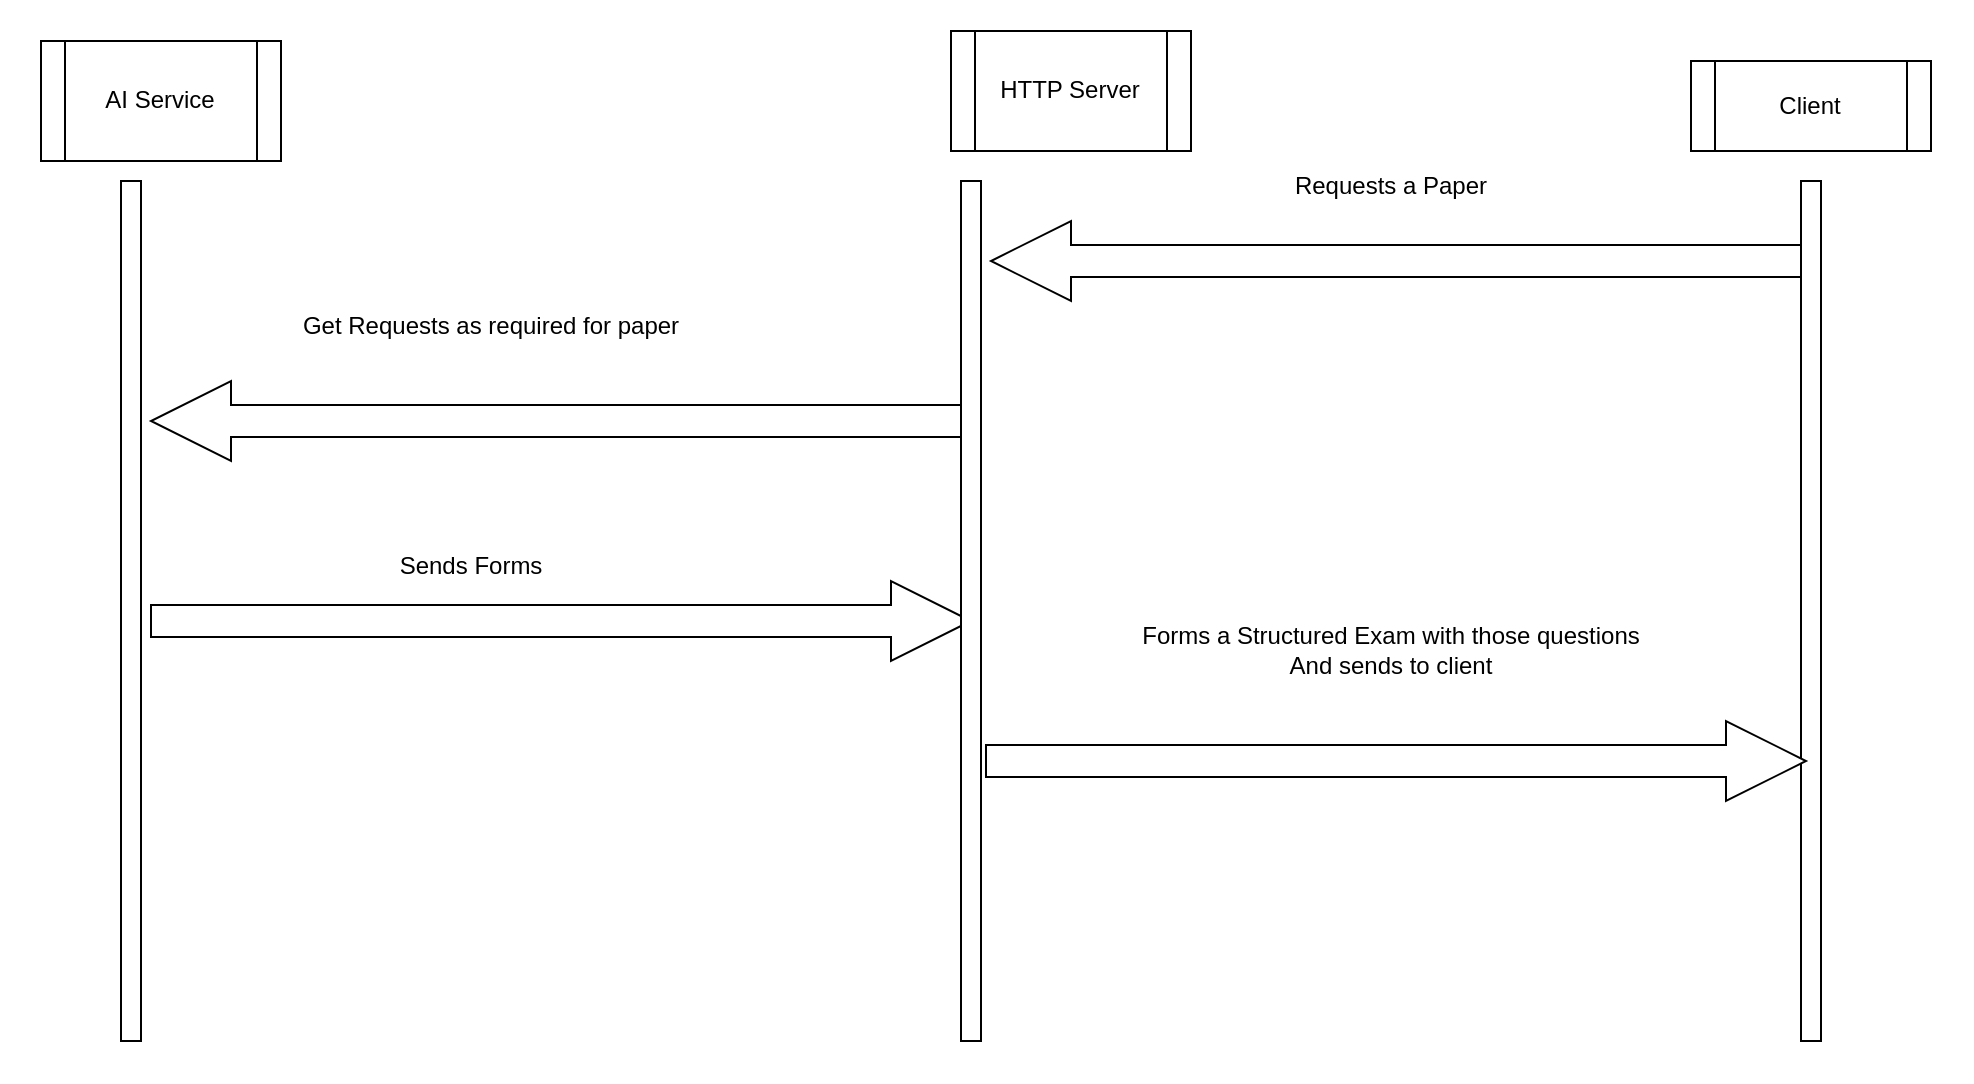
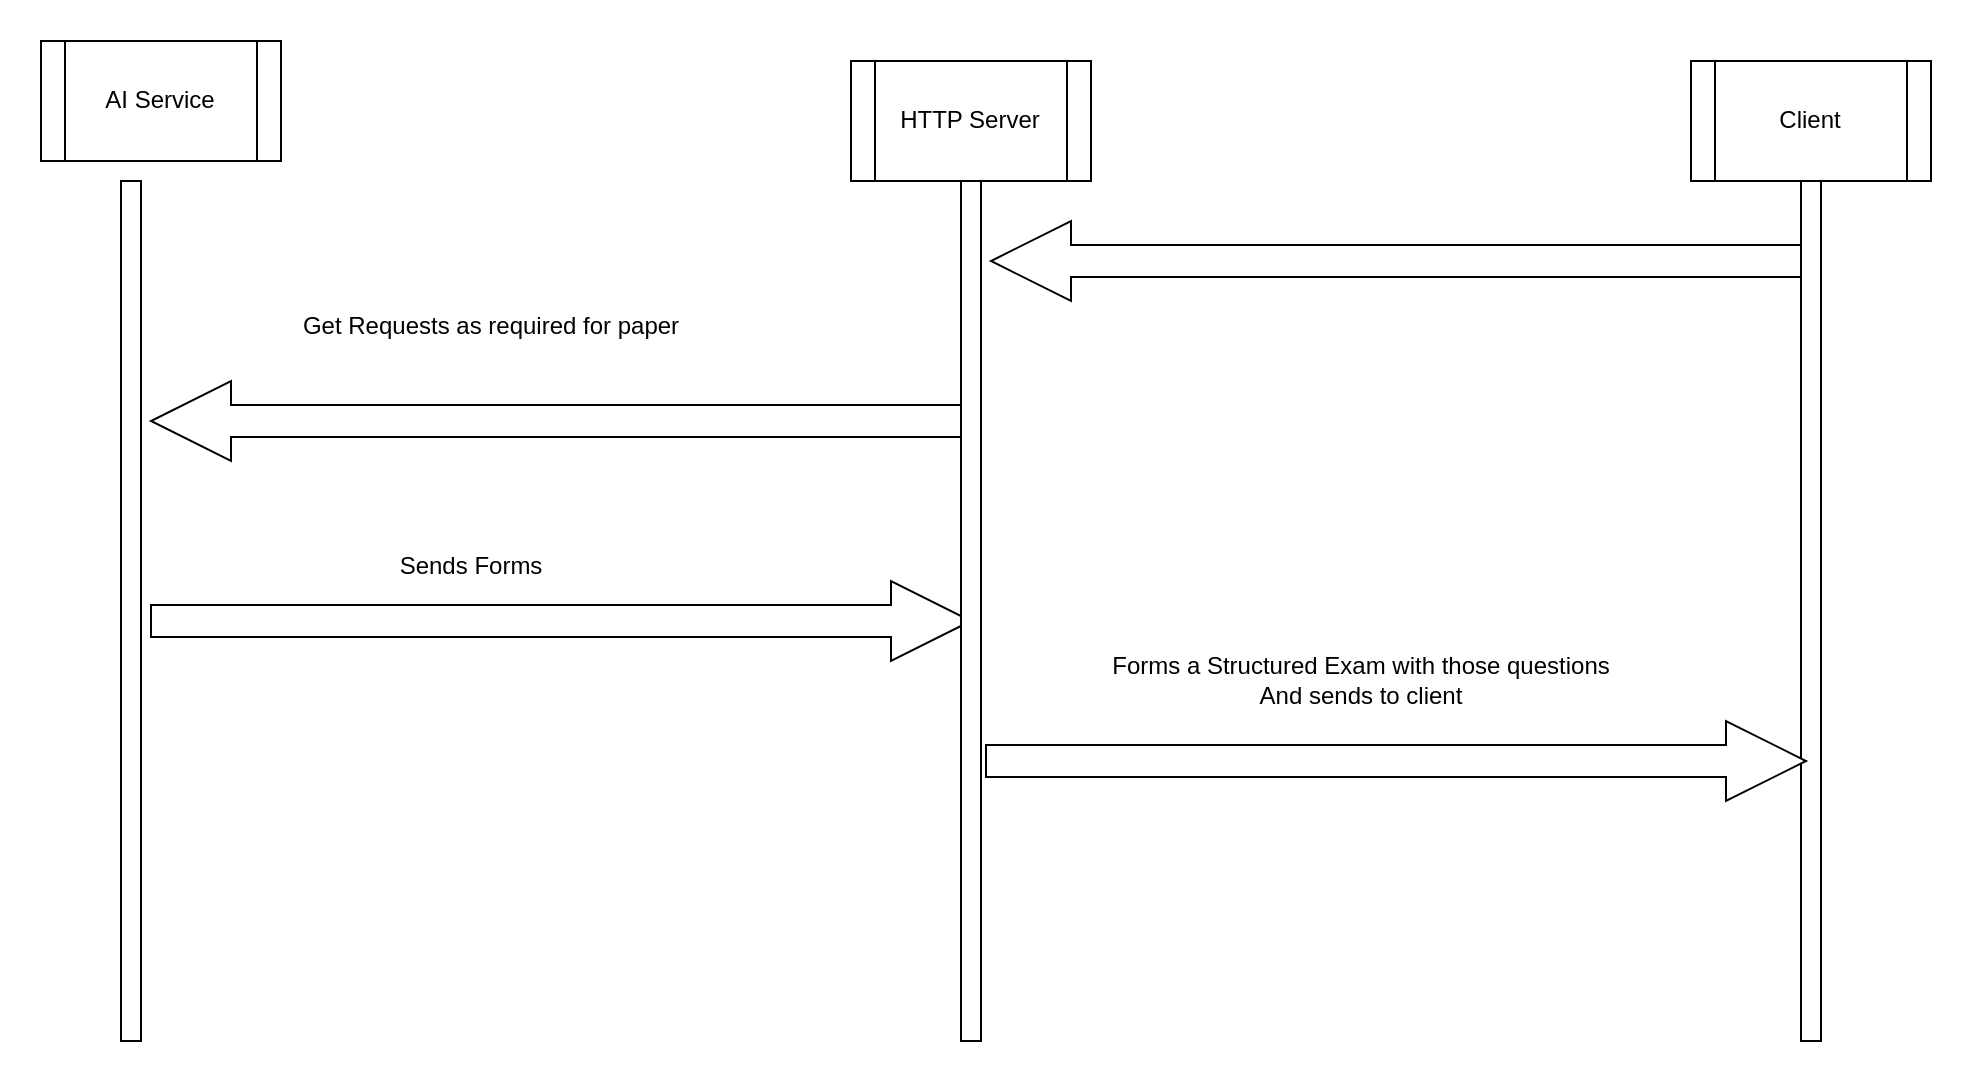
node "HTTP Server": moved (1071, 91) -> (971, 121)
node "Client": size 240x90 -> 240x120
node "Requests a Paper": removed
node "Forms a Structured Exam with those questions And sends to client": moved (1391, 651) -> (1361, 681)
